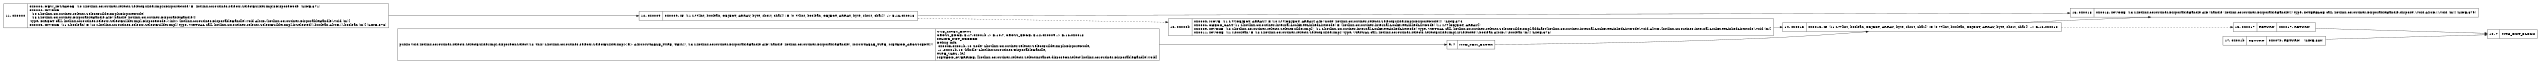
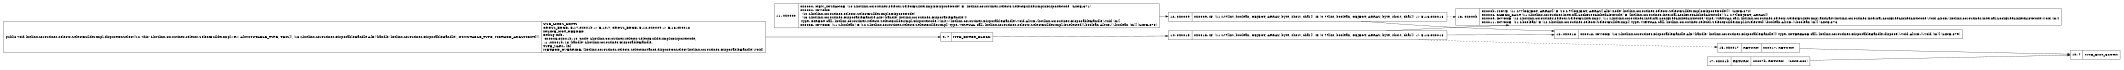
edge "13: 0x000b" -> "14: 0x0015": reversed
node "9: ?": text "MTH_THIS_BLOCK" -> "MTH_ENTER_BLOCK"
